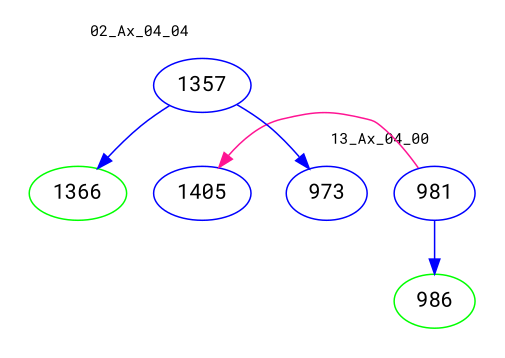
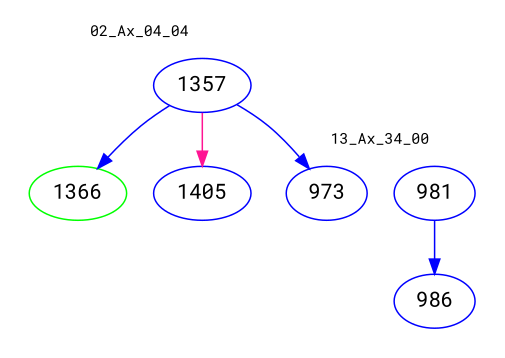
edge "981" -> "1405": now "1357" -> "1405"
cluster "13_Ax_04_00": label "13_Ax_04_00" -> "13_Ax_34_00"
node "986": color green -> blue
